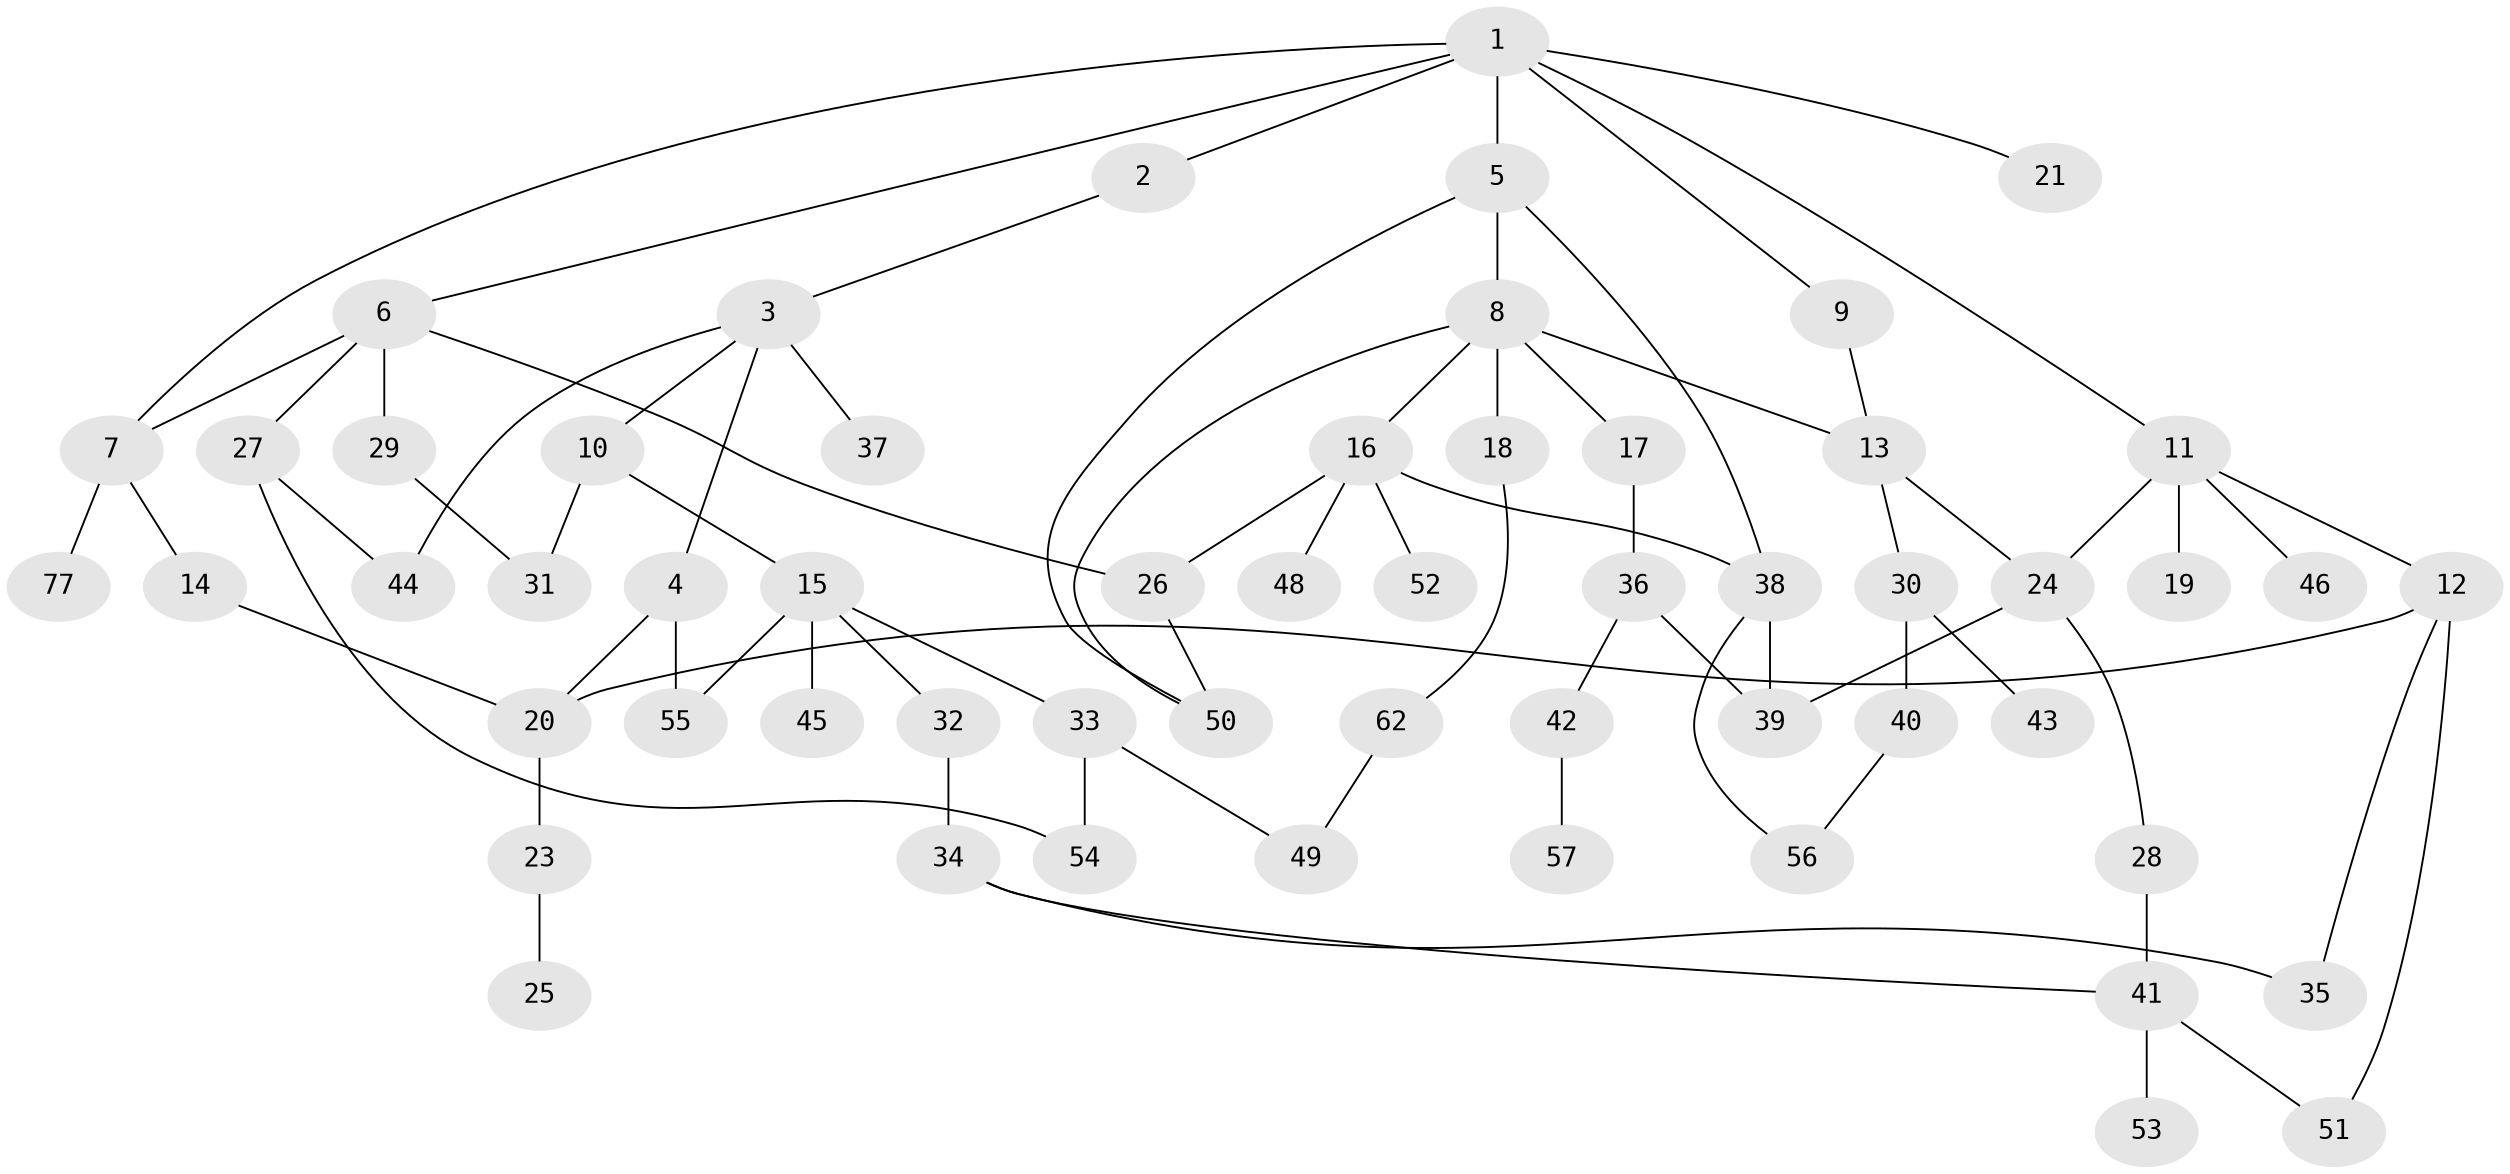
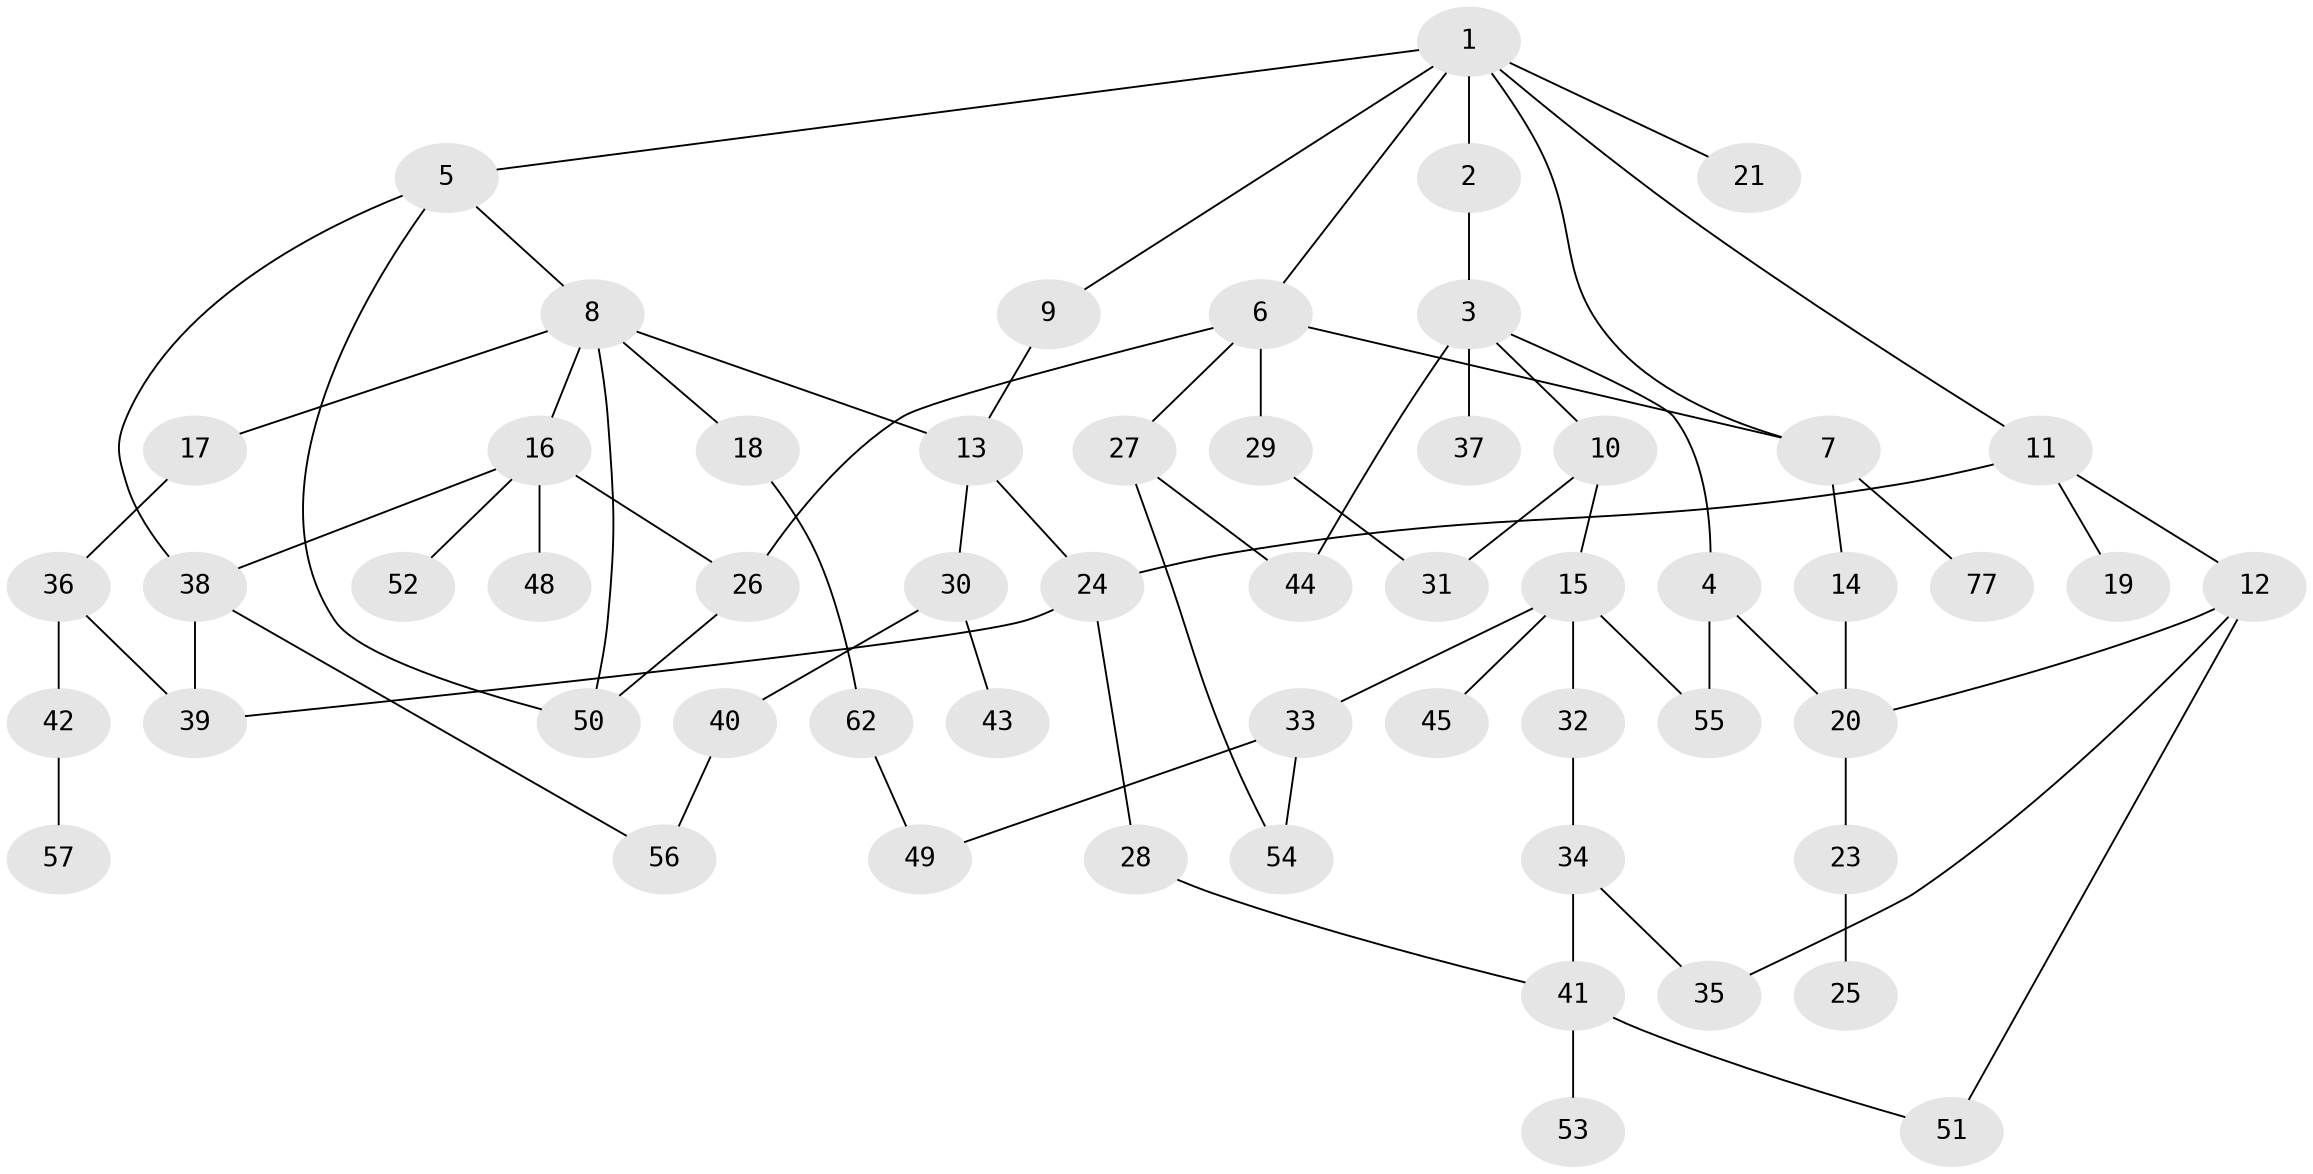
node "46": removed
